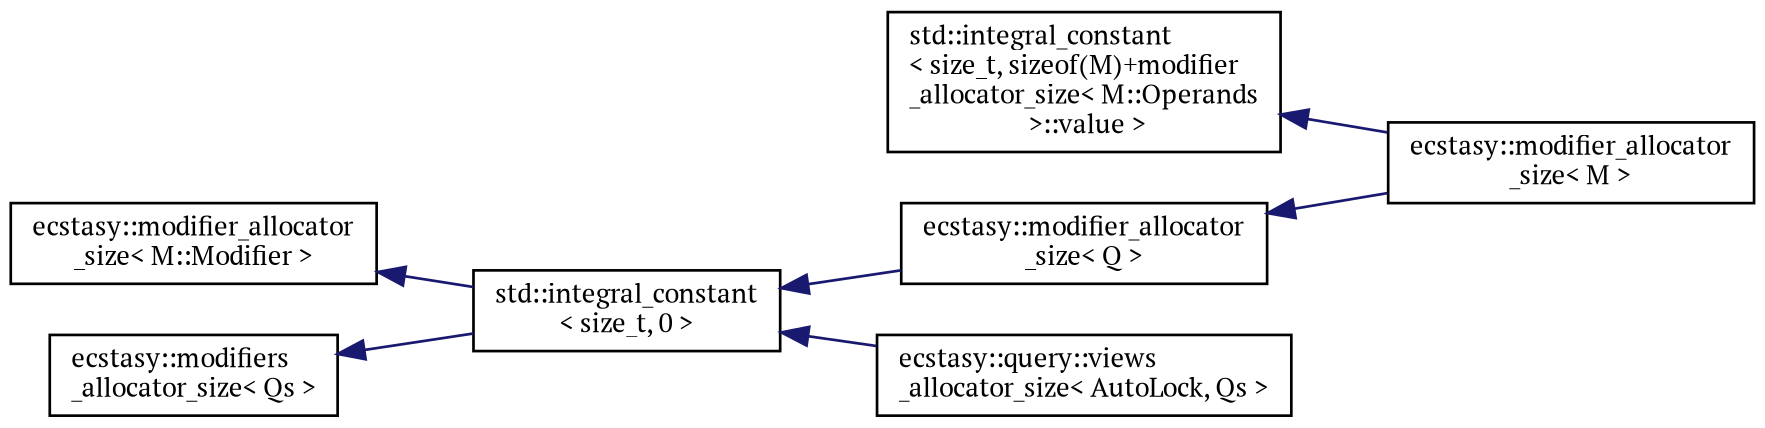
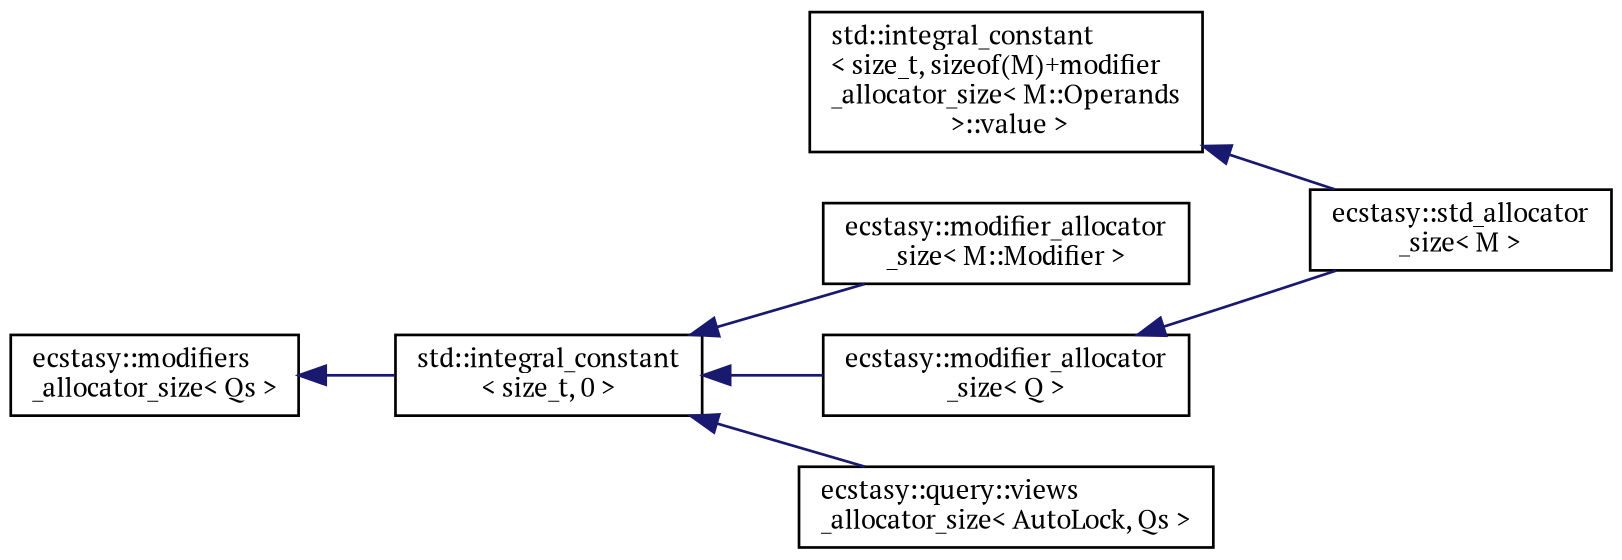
node "ecstasy::modifier_allocator _size< M >": label "ecstasy::modifier_allocator _size< M >" -> "ecstasy::std_allocator _size< M >"
edge "std::integral_constant < size_t, 0 >" -> "ecstasy::modifier_allocator _size< M::Modifier >": reversed
